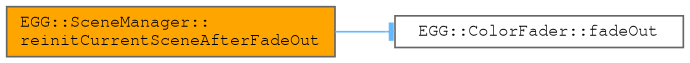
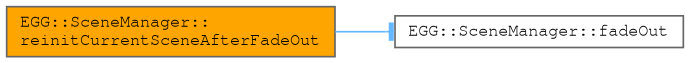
node "EGG::ColorFader::fadeOut": label "EGG::ColorFader::fadeOut" -> "EGG::SceneManager::fadeOut"
